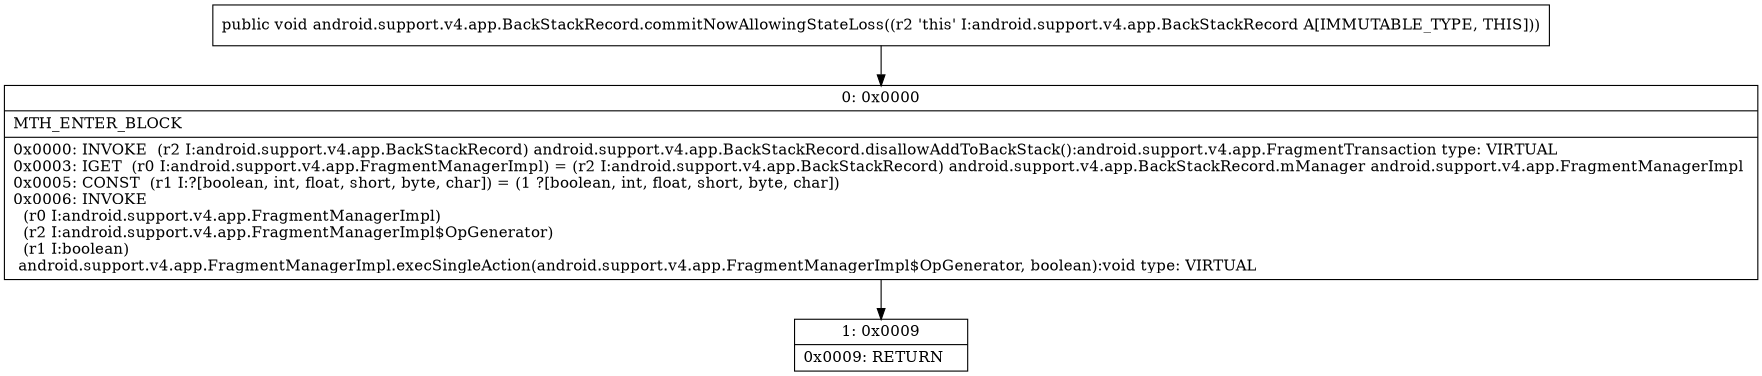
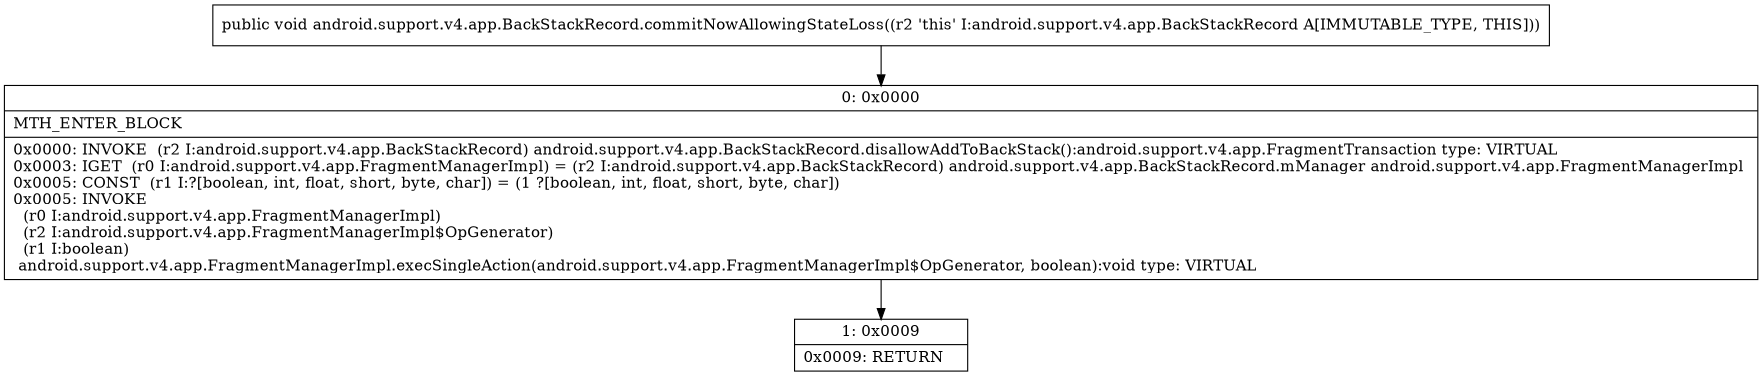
node "0: 0x0000": text "0x0006: INVOKE" -> "0x0005: INVOKE"
